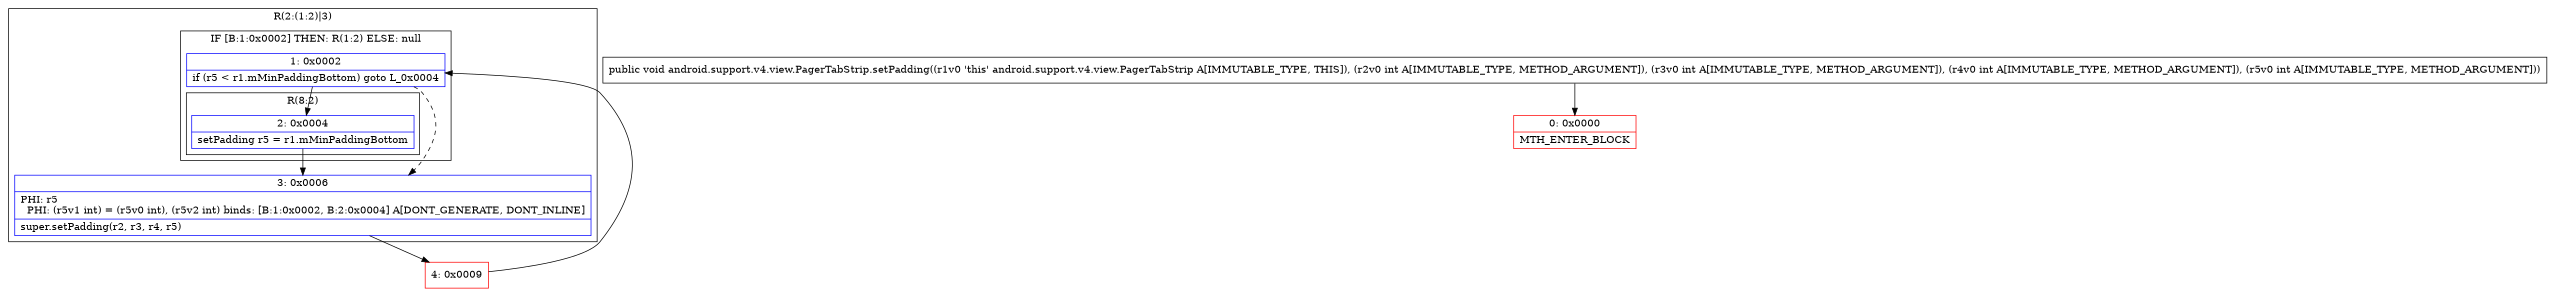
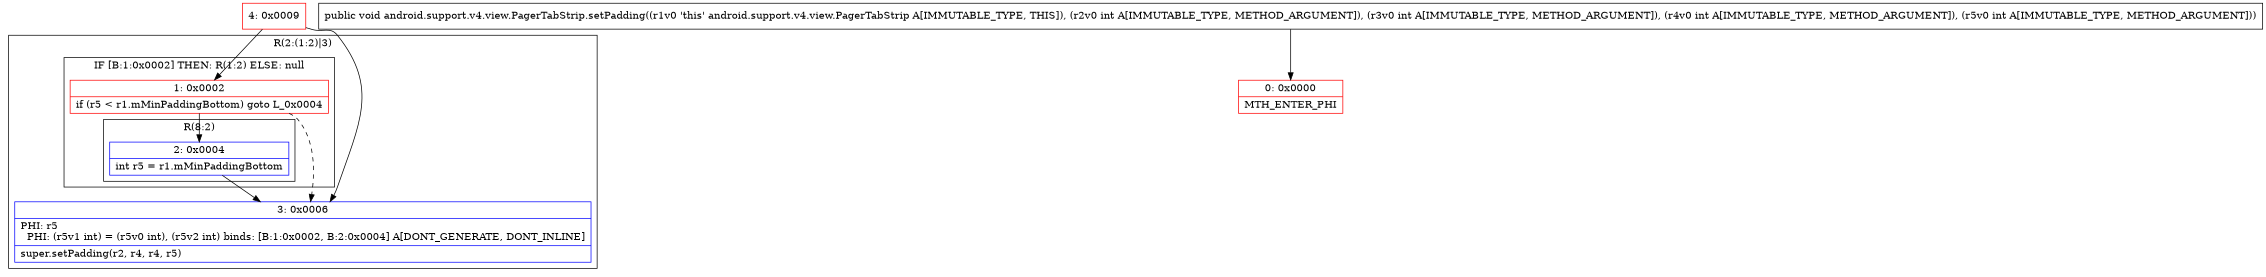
node "1: 0x0002": color blue -> red
node "2: 0x0004": text "setPadding r5 = r1.mMinPaddingBottom" -> "int r5 = r1.mMinPaddingBottom"
node "0: 0x0000": text "MTH_ENTER_BLOCK" -> "MTH_ENTER_PHI"
node "3: 0x0006": text "super.setPadding(r2, r3, r4, r5)" -> "super.setPadding(r2, r4, r4, r5)"
edge "3: 0x0006" -> "4: 0x0009": reversed
